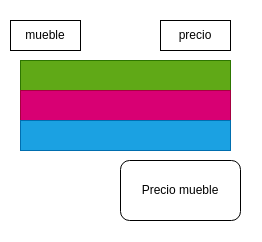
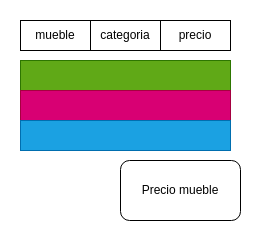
node "mueble": moved (46, 36) -> (56, 36)
node "categoria": added
